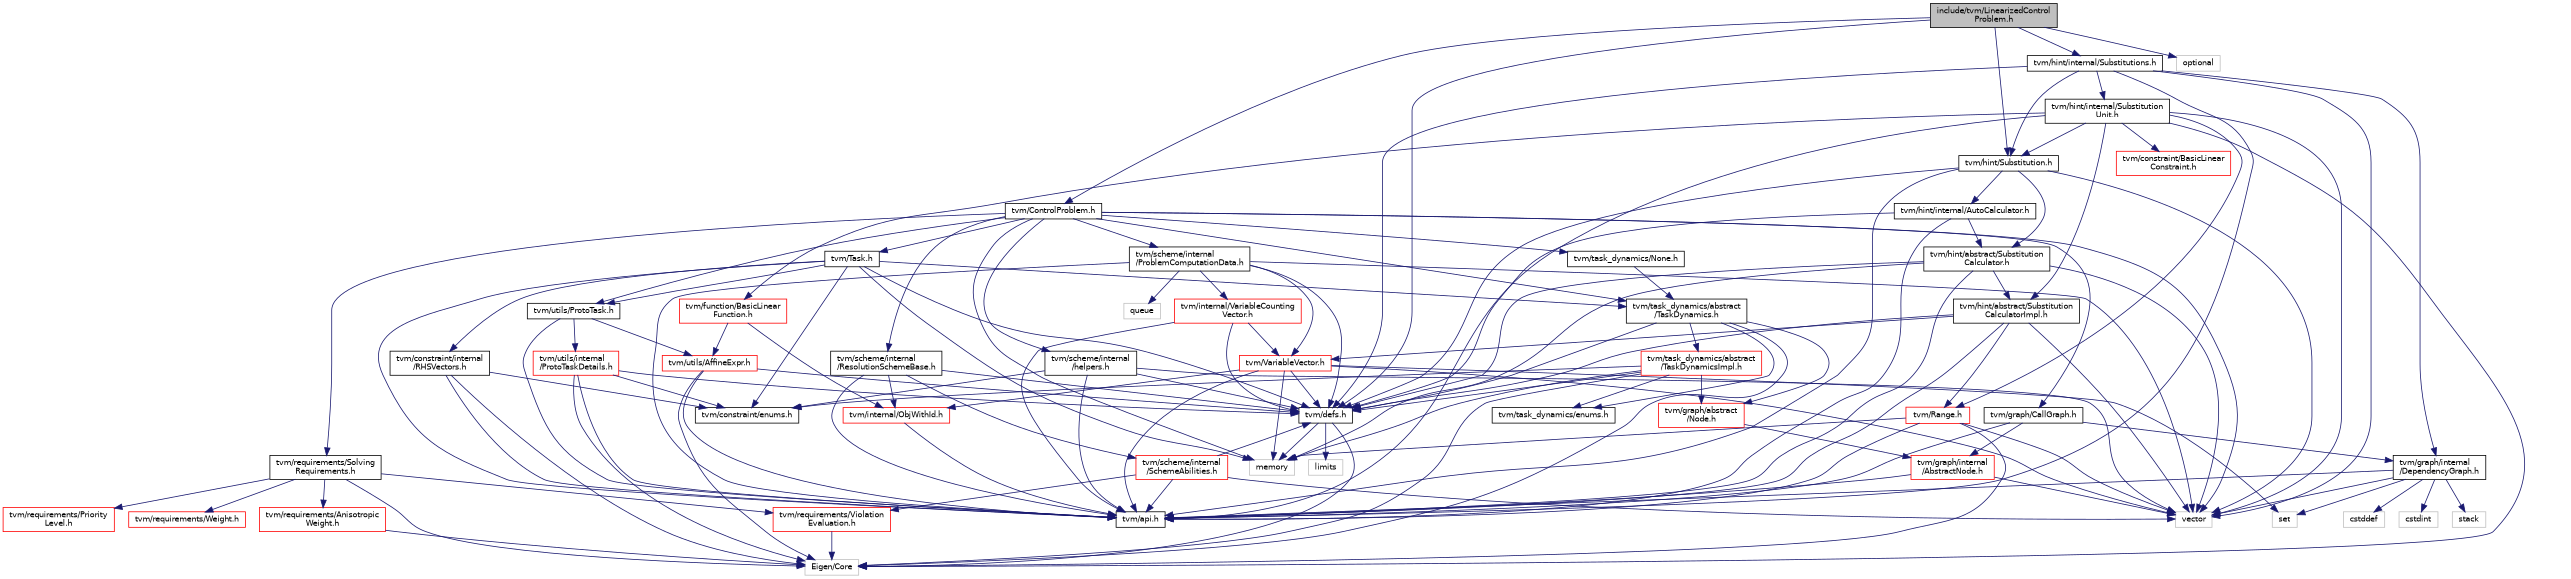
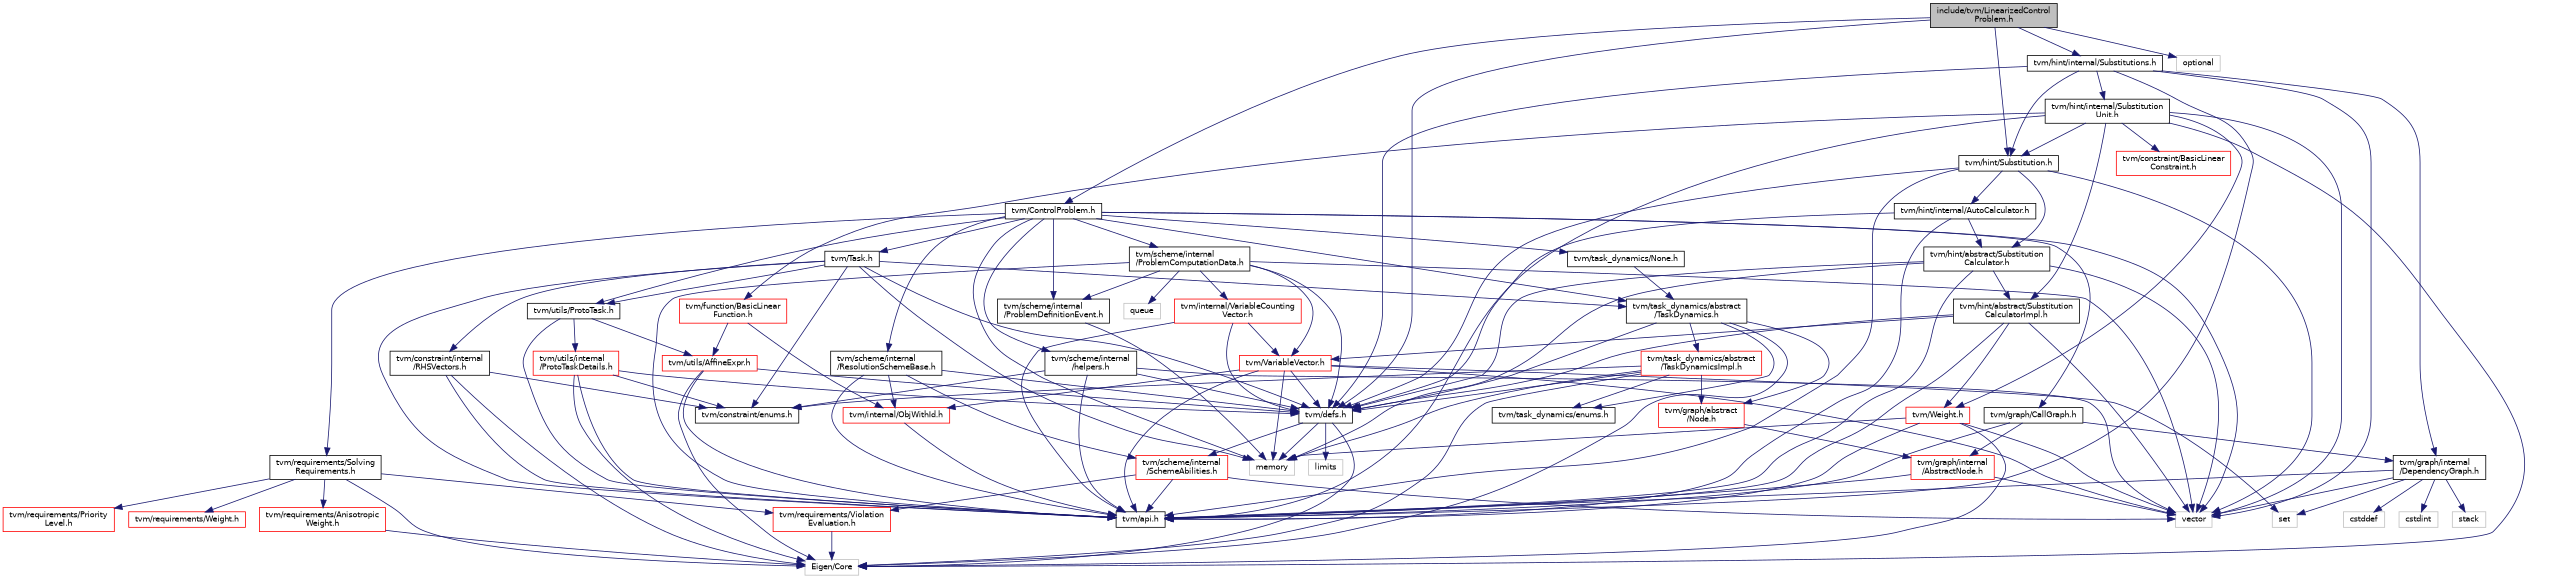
node "tvm/scheme/internal /ProblemDefinitionEvent.h": added
node "tvm/Range.h": label "tvm/Range.h" -> "tvm/Weight.h"
edge "tvm/scheme/internal /SchemeAbilities.h" -> "tvm/defs.h": reversed
